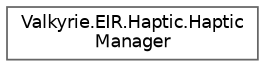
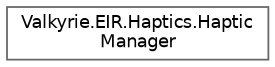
node "Valkyrie.EIR.Haptic.Haptic Manager": label "Valkyrie.EIR.Haptic.Haptic Manager" -> "Valkyrie.EIR.Haptics.Haptic Manager"
